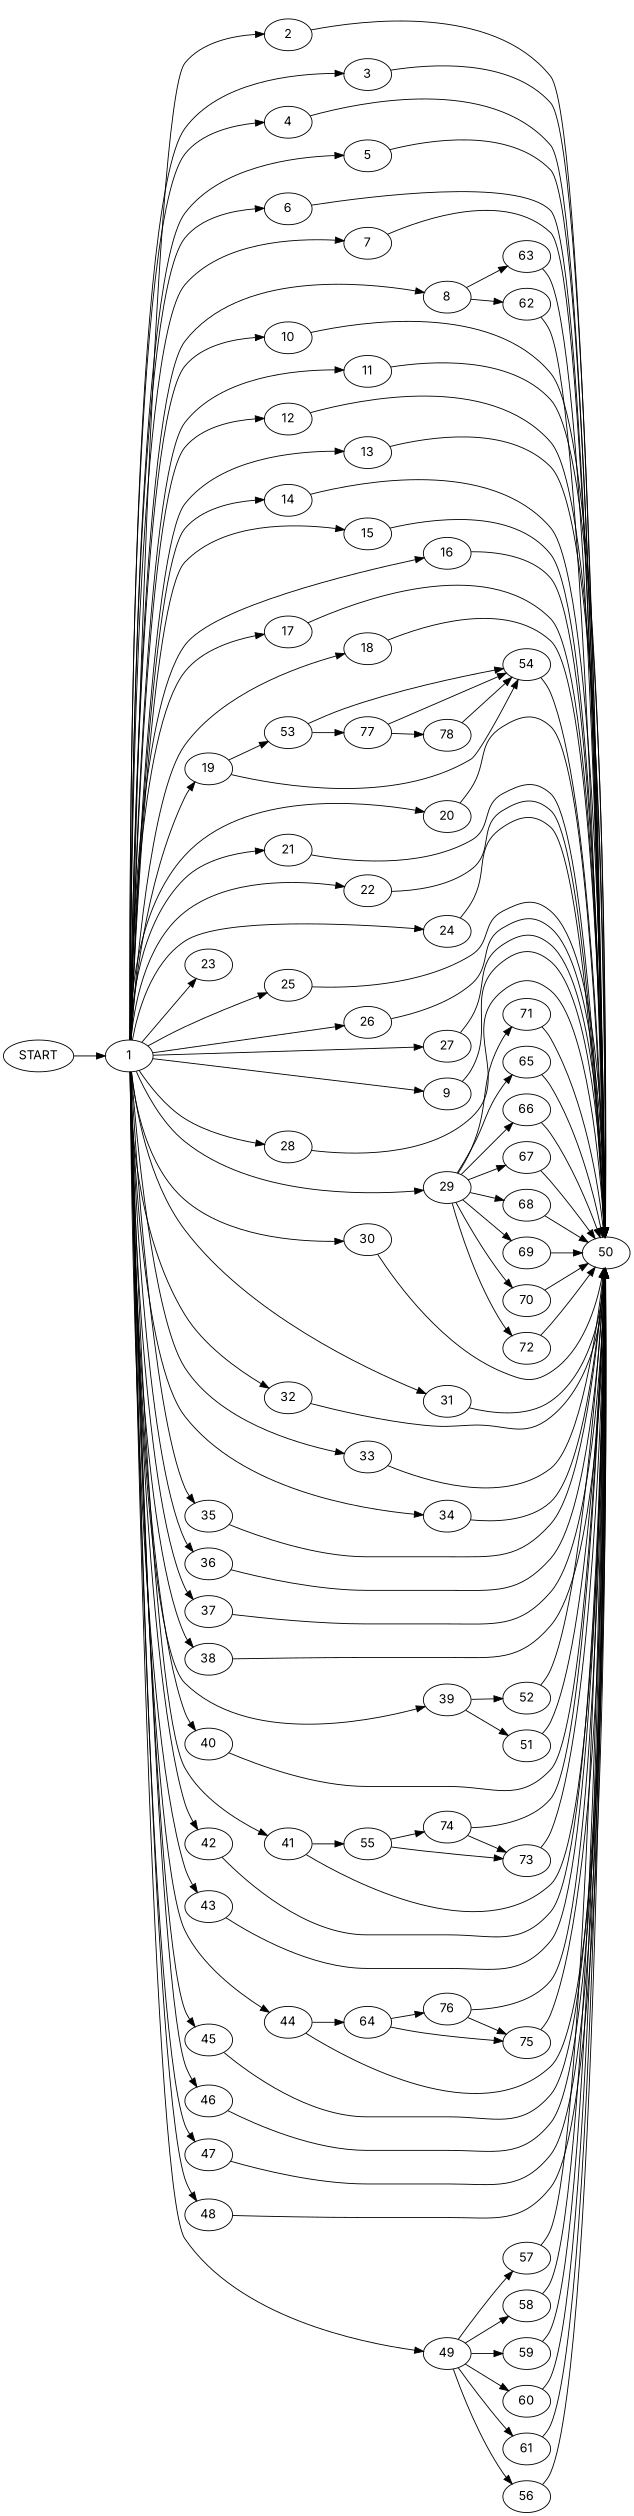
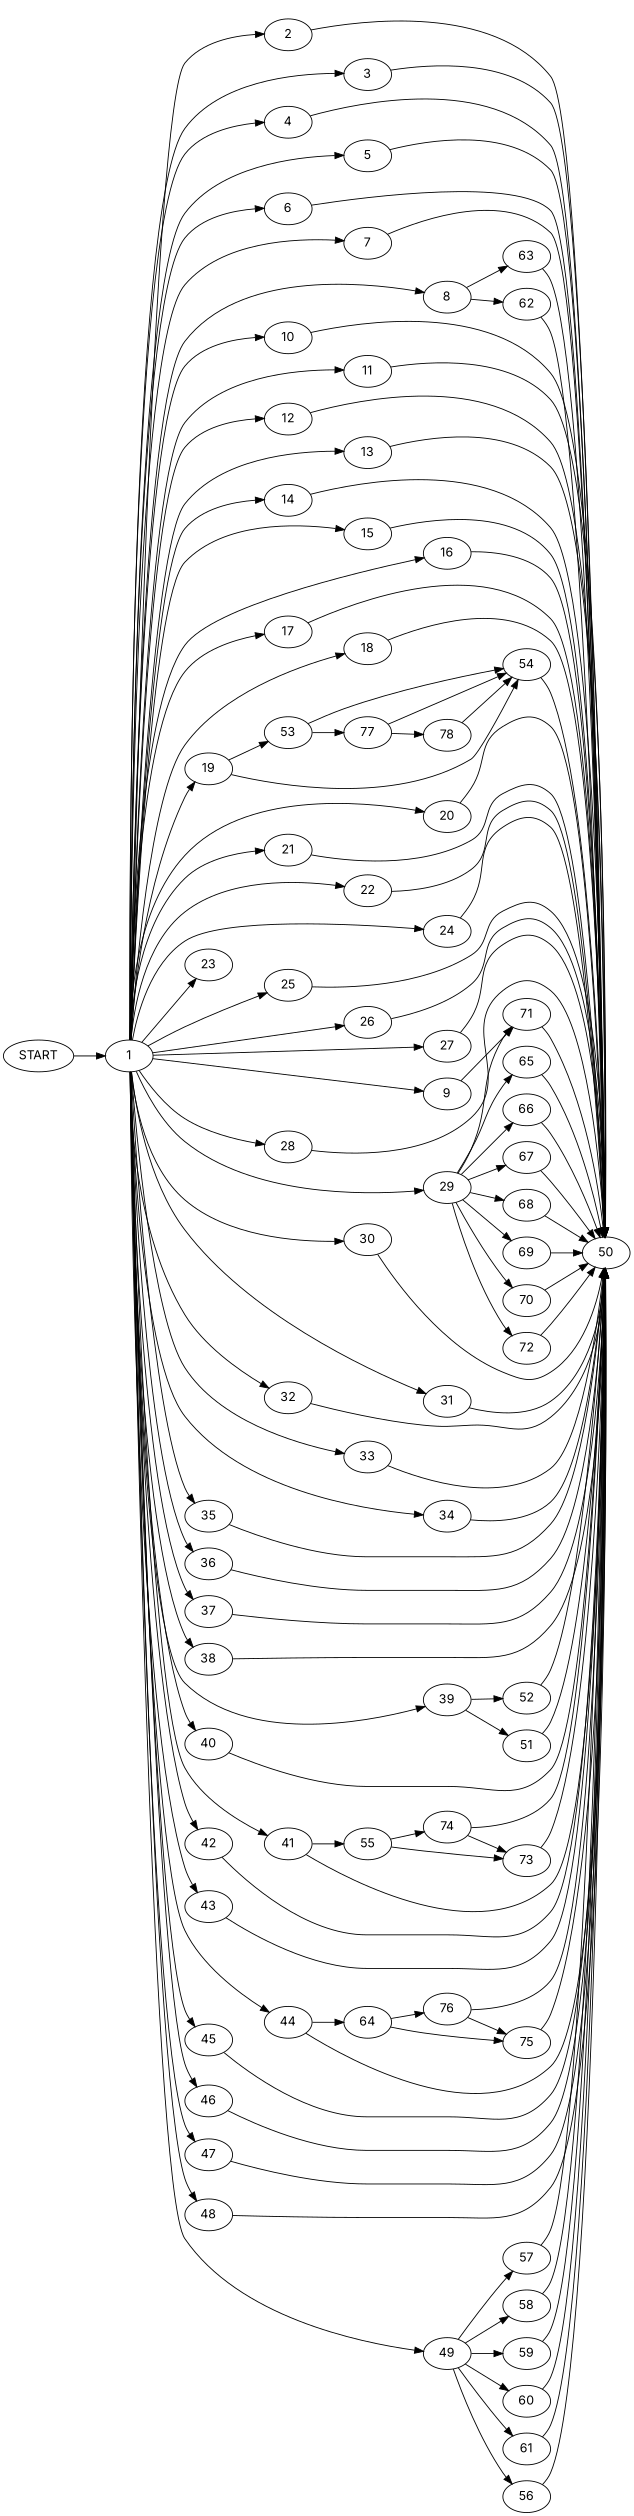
edge "9" -> "50": now "9" -> "71"
